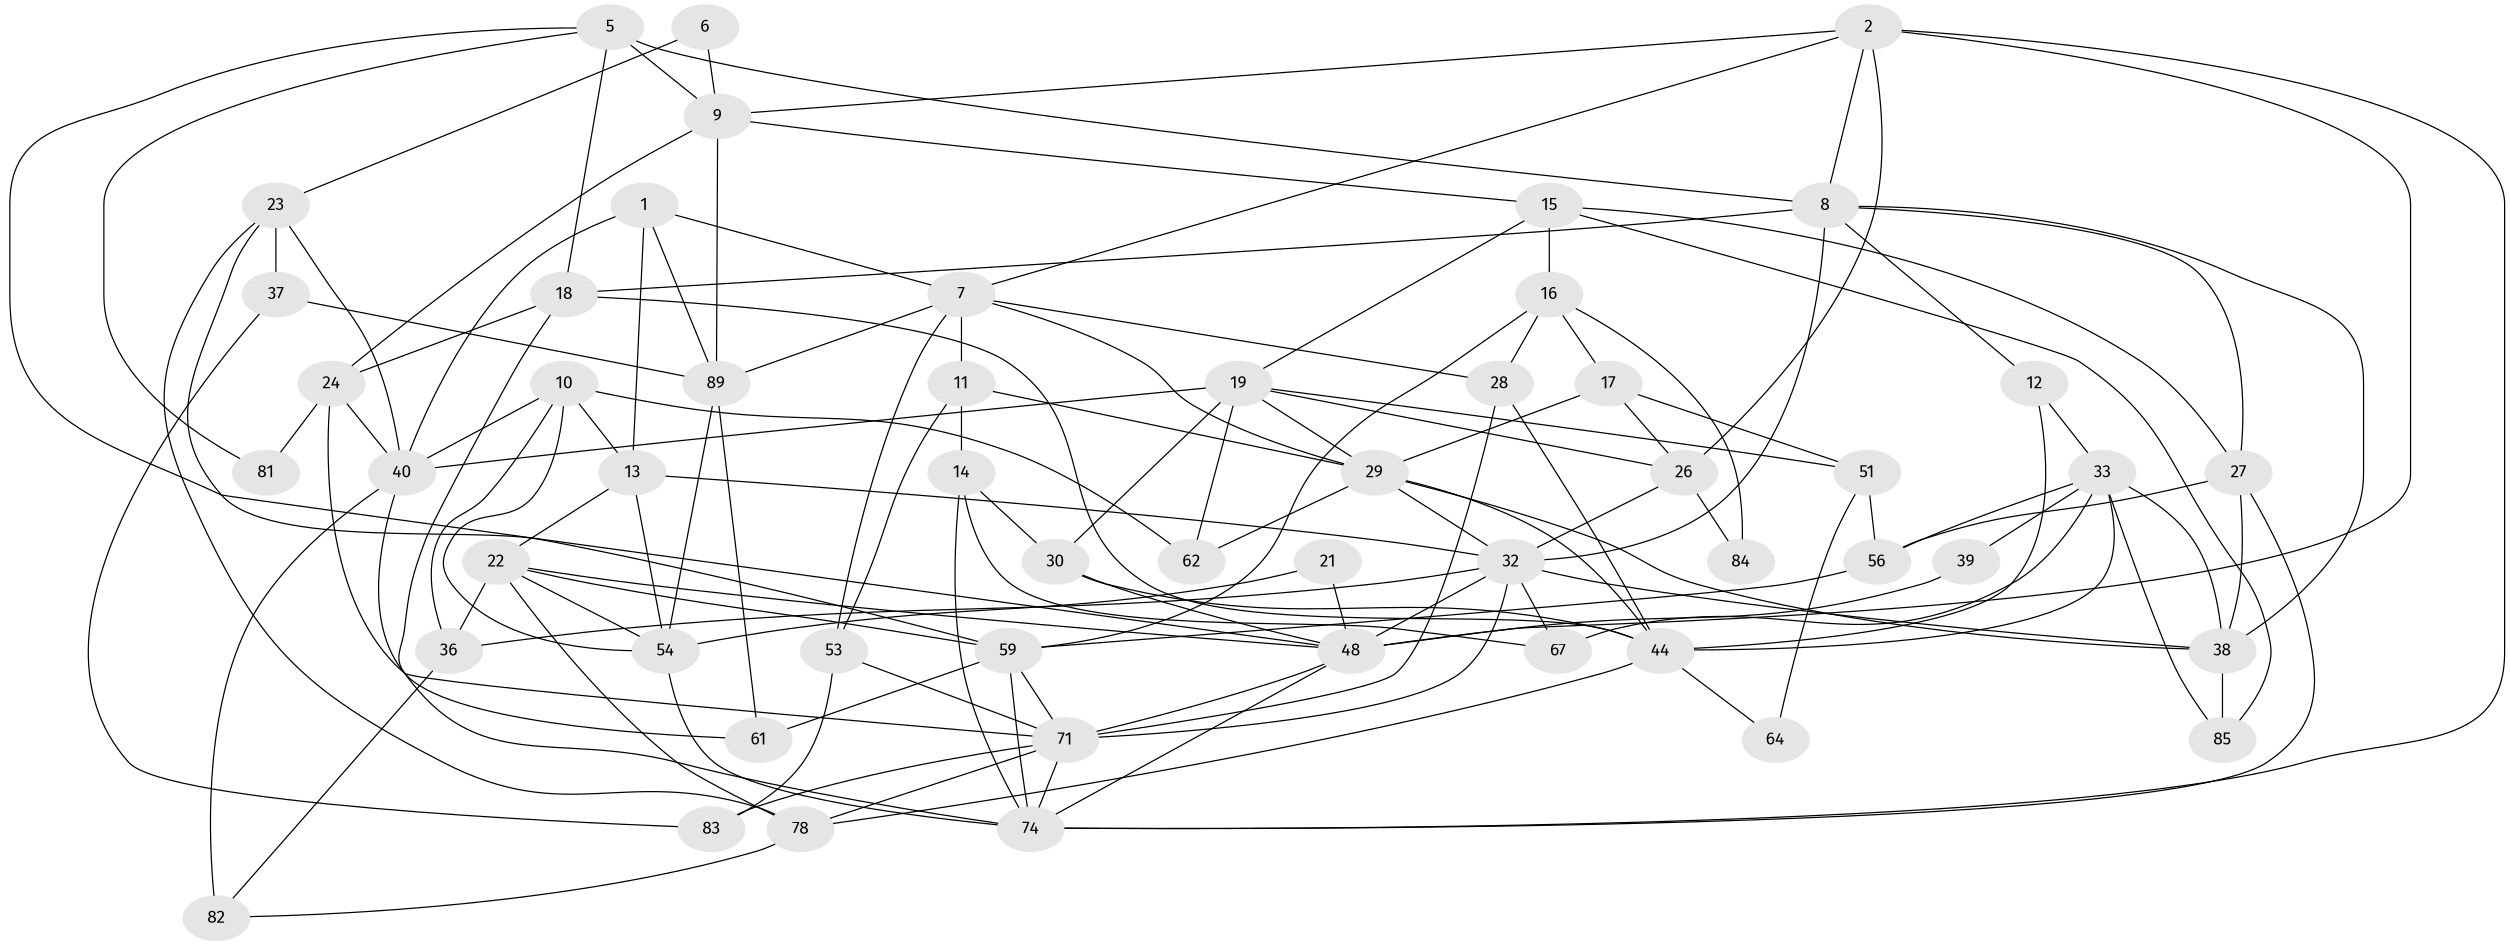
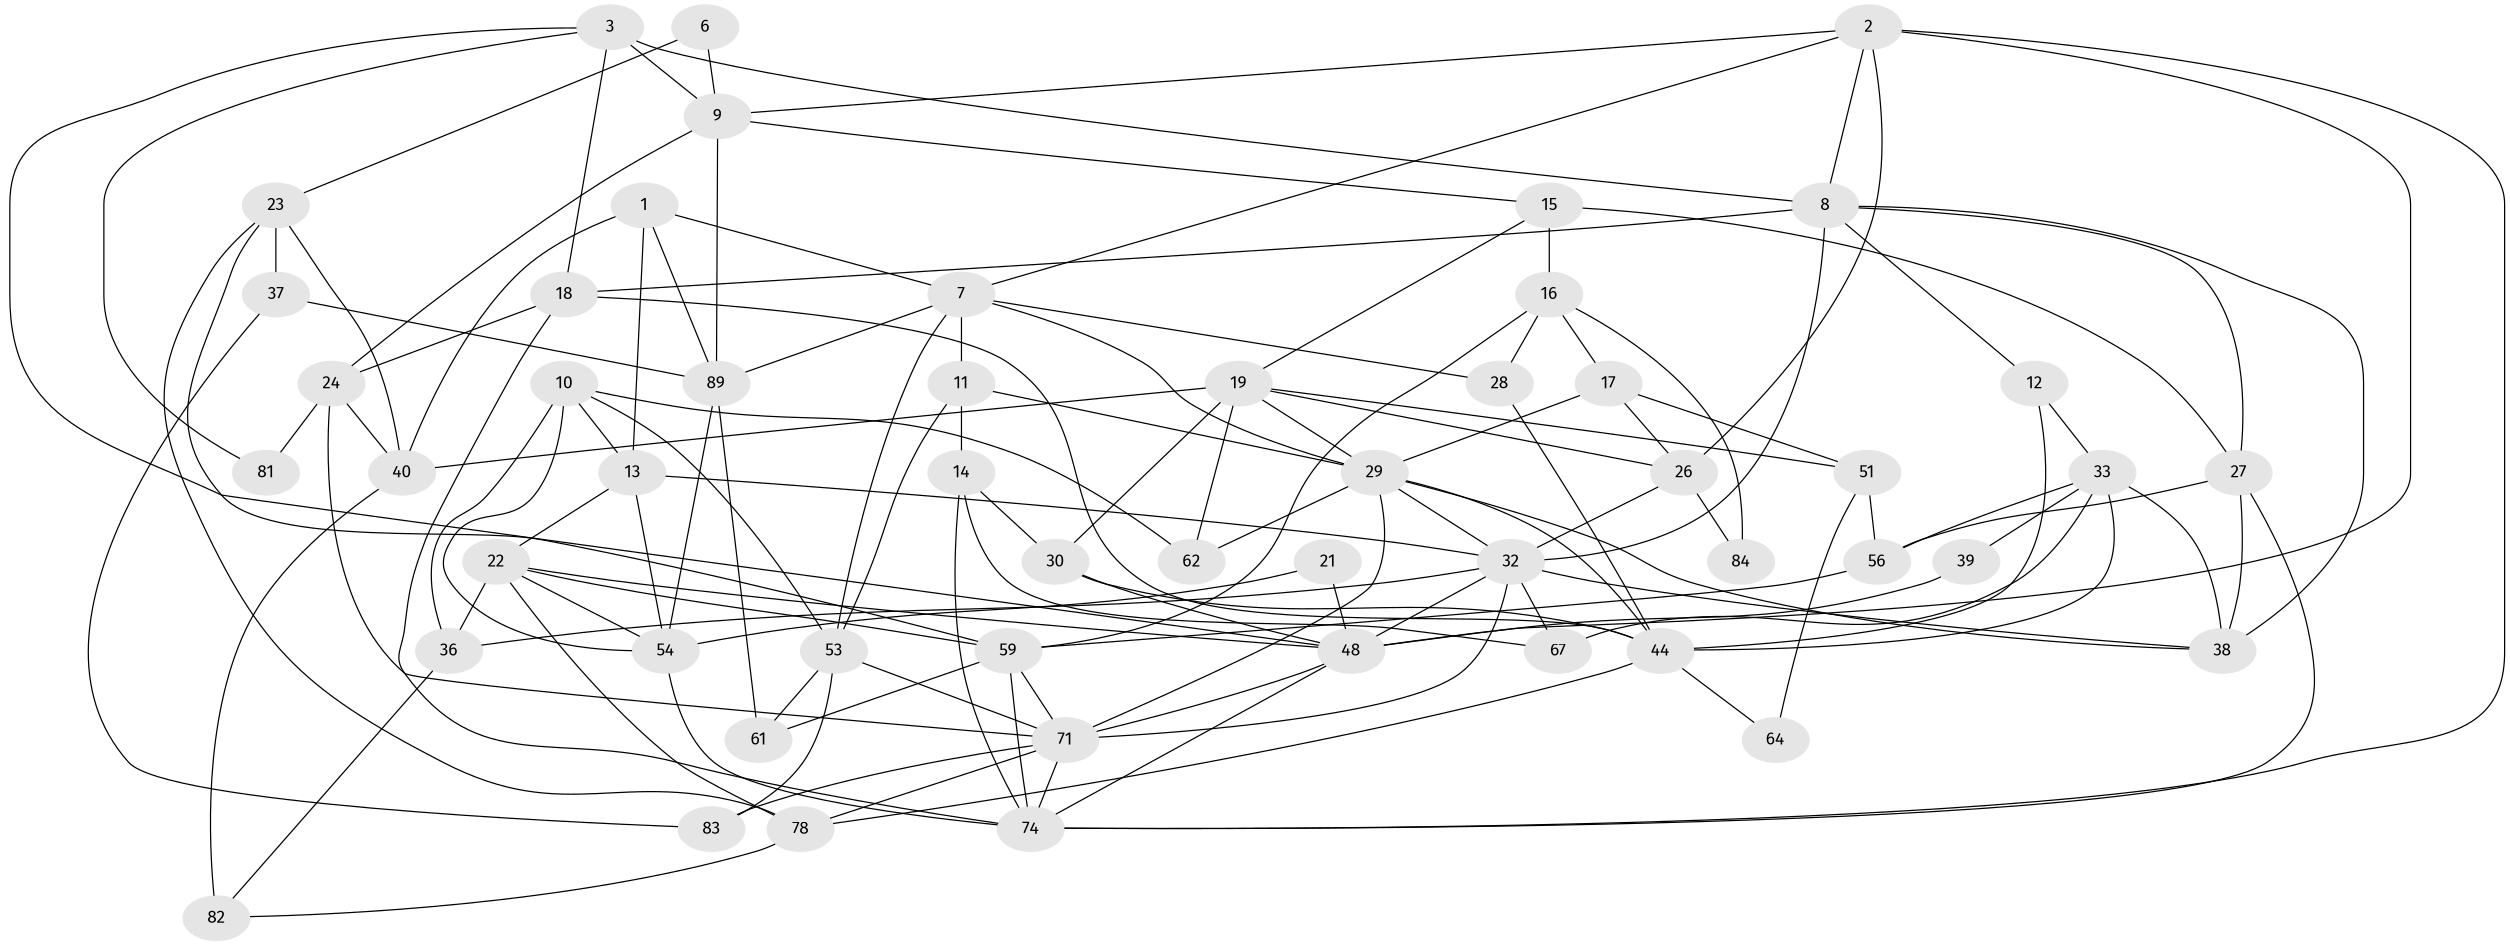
node "5": label "5" -> "3"
edge "10" -- "40": now "10" -- "53"
edge "28" -- "71": now "29" -- "71"
edge "40" -- "61": now "53" -- "61"
node "85": removed
